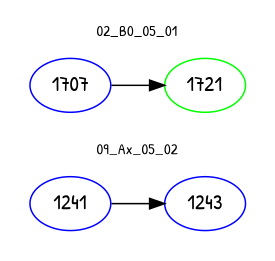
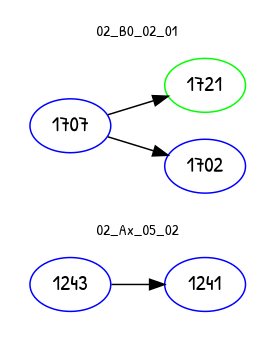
cluster "02_B0_05_01": label "02_B0_05_01" -> "02_B0_02_01"
cluster "09_Ax_05_02": label "09_Ax_05_02" -> "02_Ax_05_02"
node "1702": added
edge "1241" -> "1243": reversed
